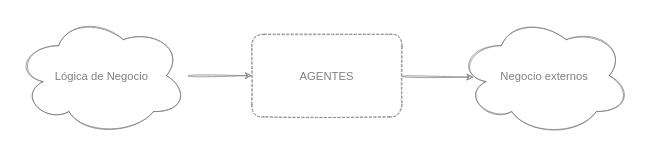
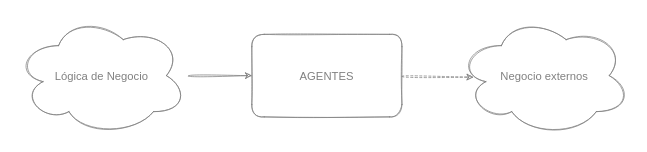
node "AGENTES": style dashed -> solid
edge "AGENTES" -> "Negocio externos": style solid -> dashed
